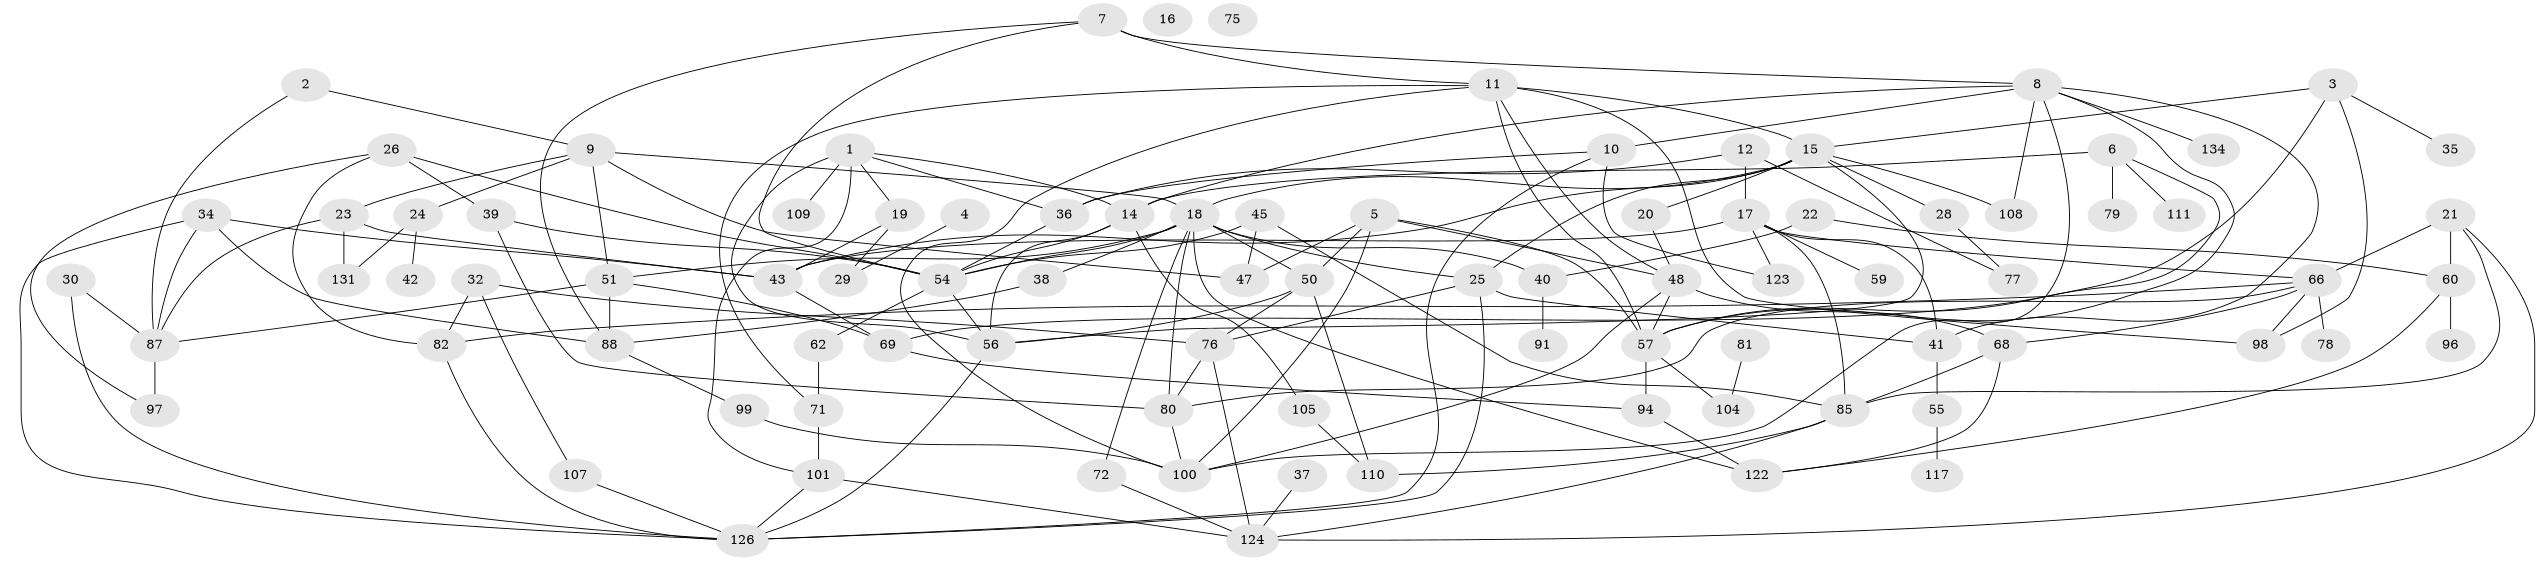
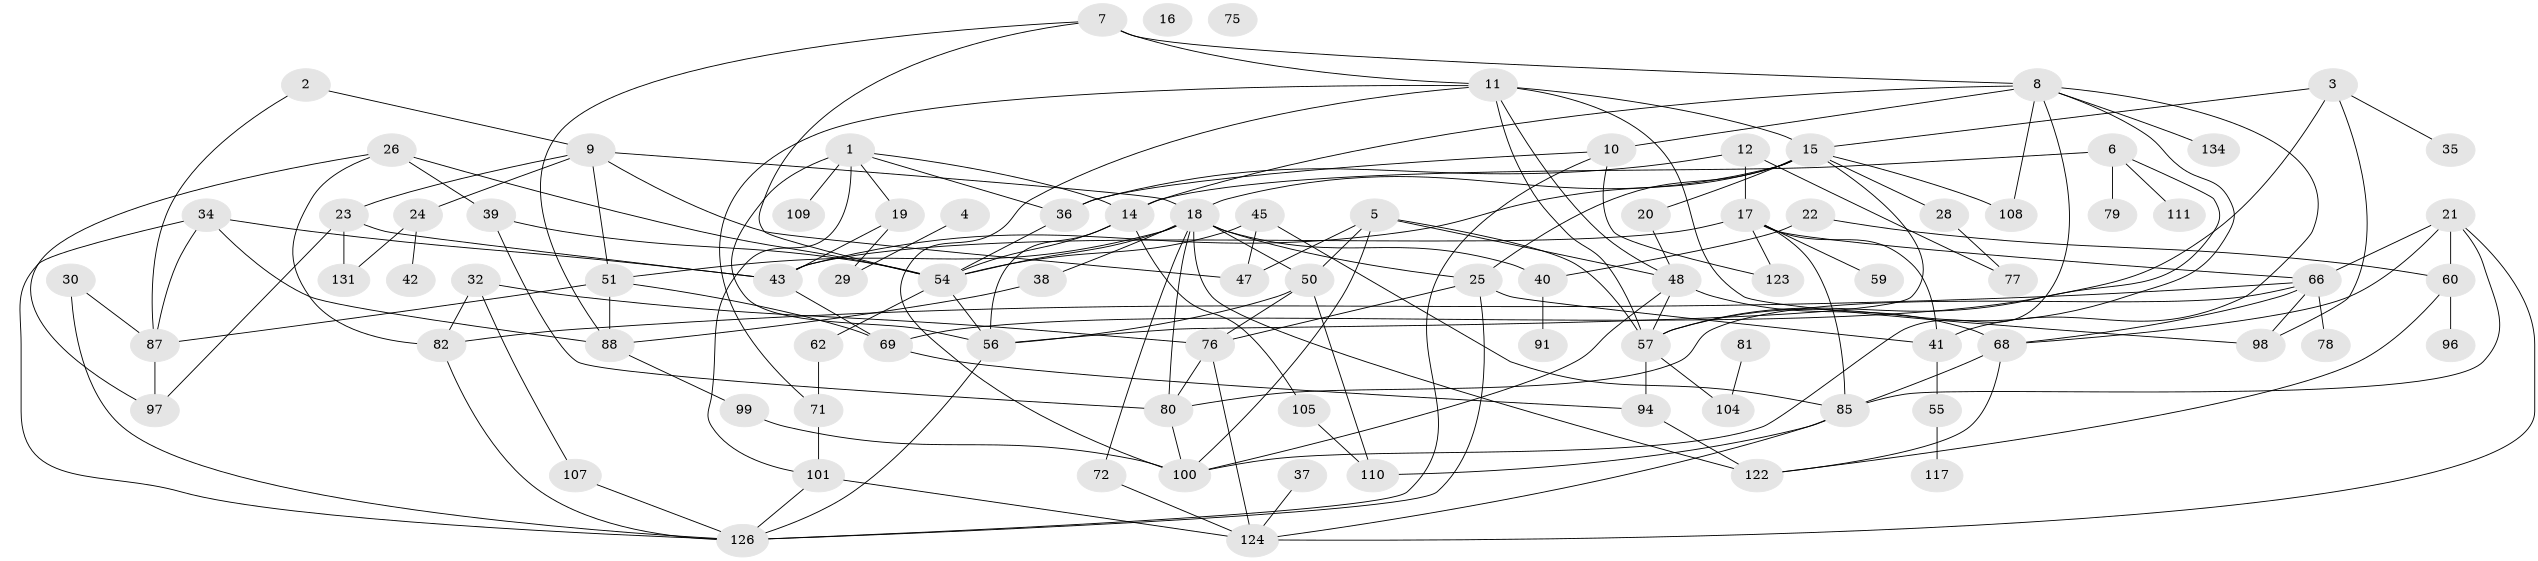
edge "23" -- "87": now "23" -- "97"
edge "21" -- "68": added
